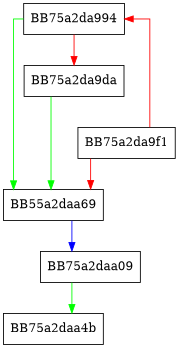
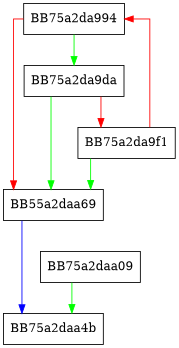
edge "BB75a2da994" -> "BB75a2da9da": color red -> green
edge "BB75a2da994" -> "BB55a2daa69": color green -> red
edge "BB75a2da9da" -> "BB75a2da9f1": added
edge "BB75a2da9f1" -> "BB55a2daa69": color red -> green
edge "BB55a2daa69" -> "BB75a2daa09": now "BB55a2daa69" -> "BB75a2daa4b"
